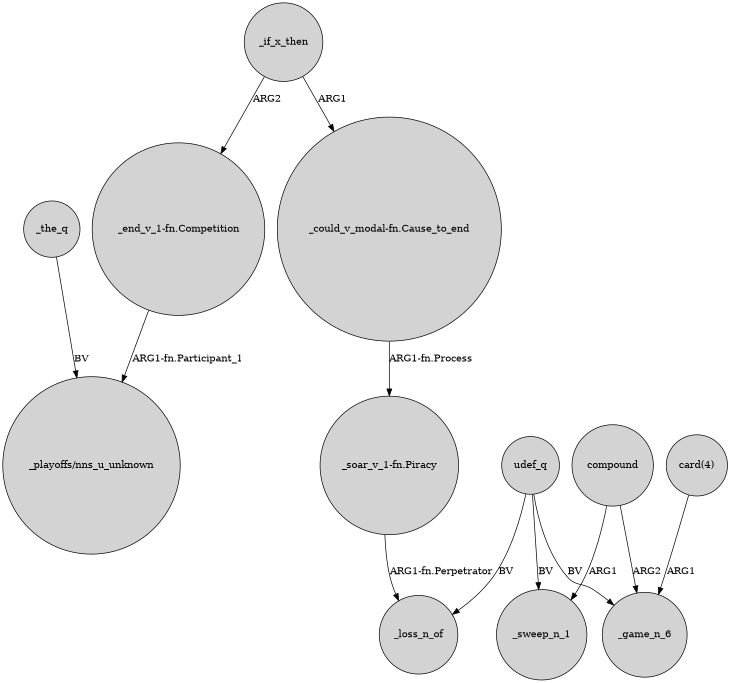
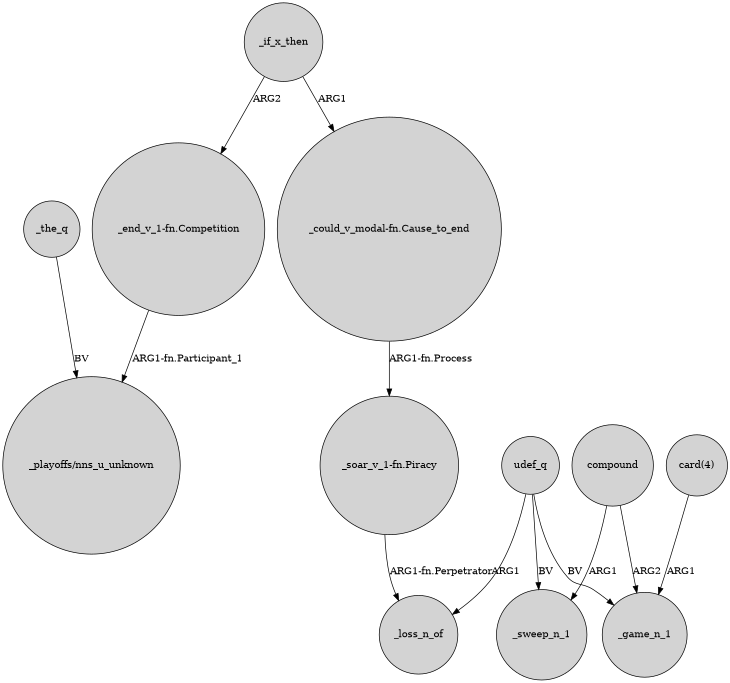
edge "udef_q" -> "_loss_n_of": label "BV" -> "ARG1"
node "_game_n_6": label "_game_n_6" -> "_game_n_1"
